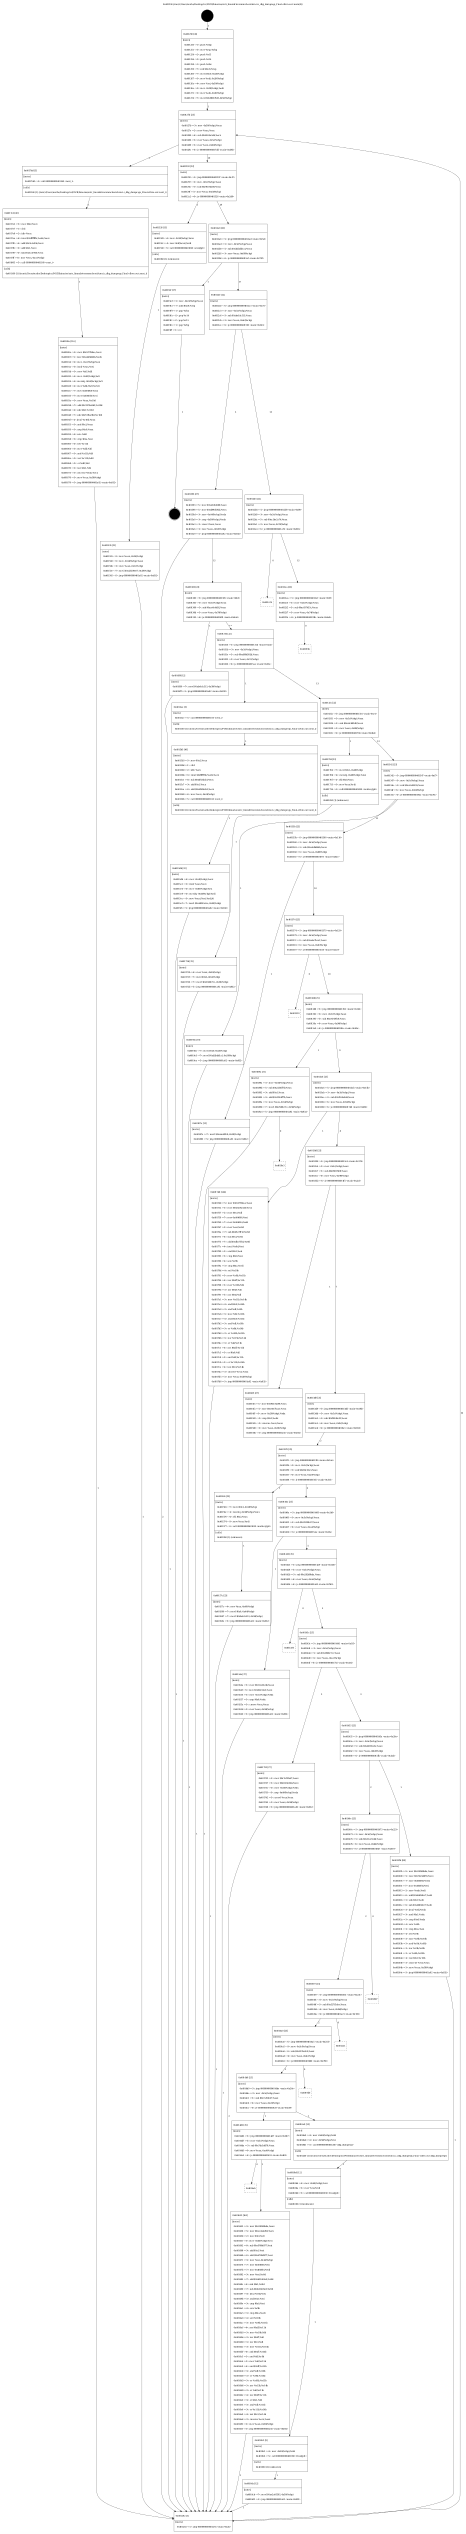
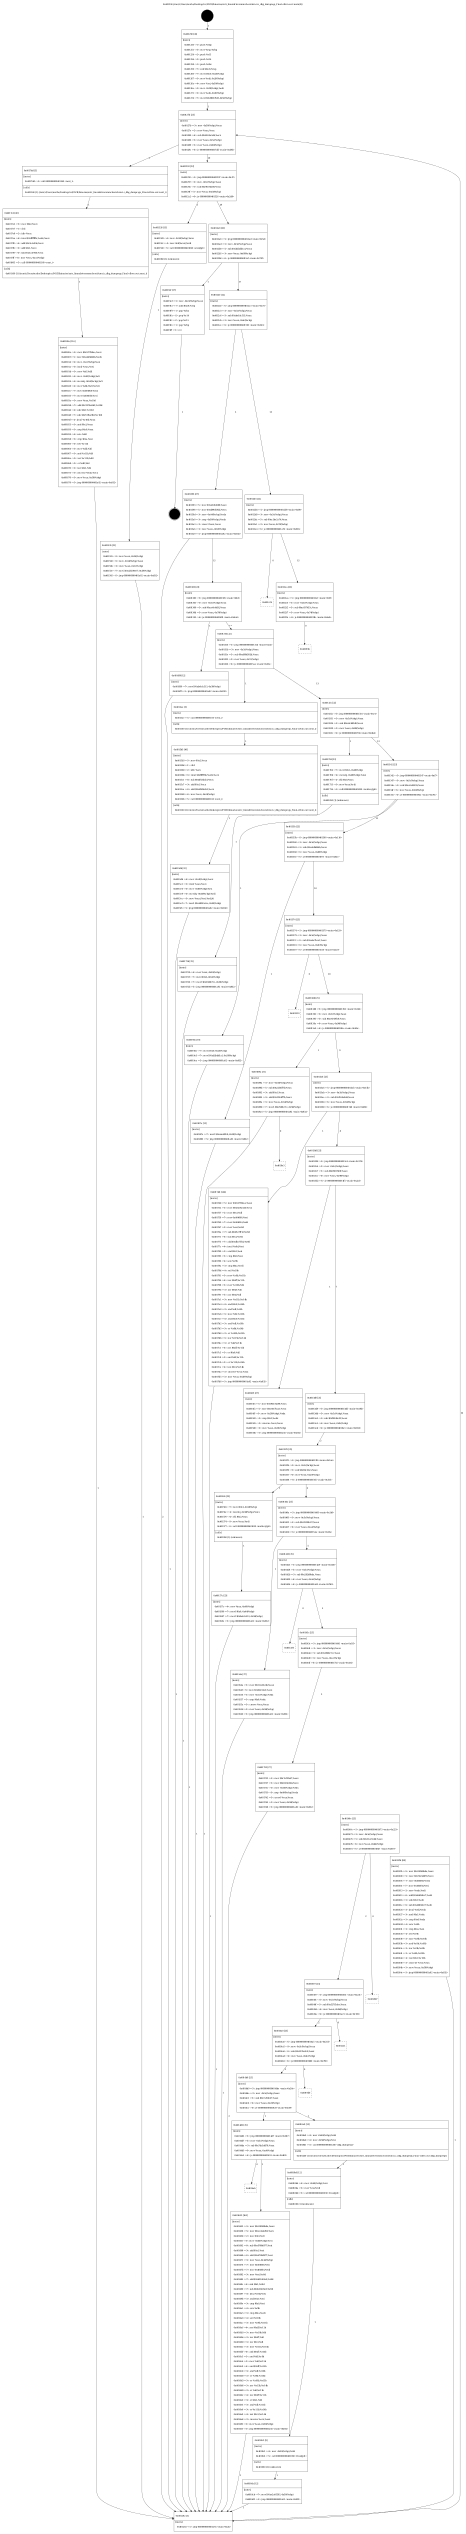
node "0x401455 [25]": removed
